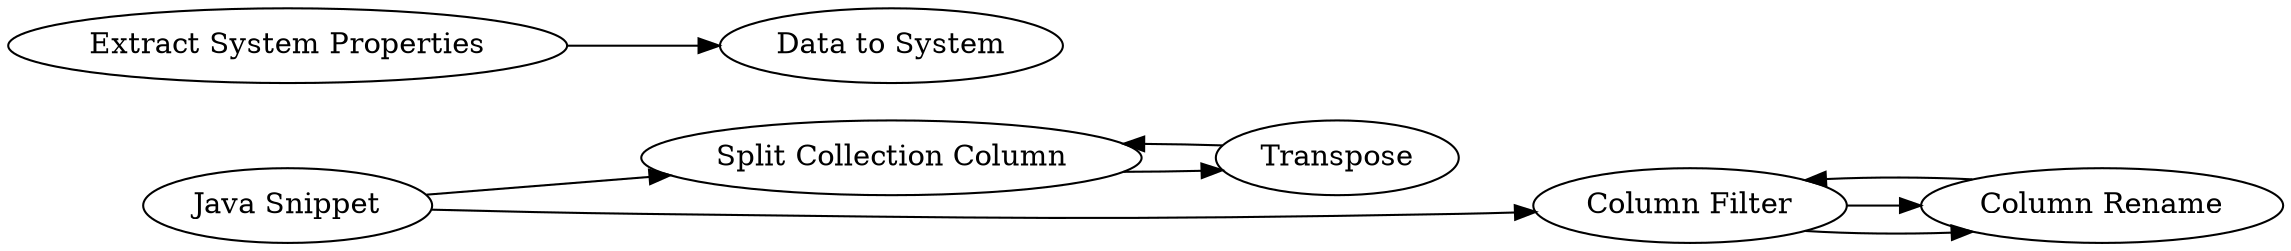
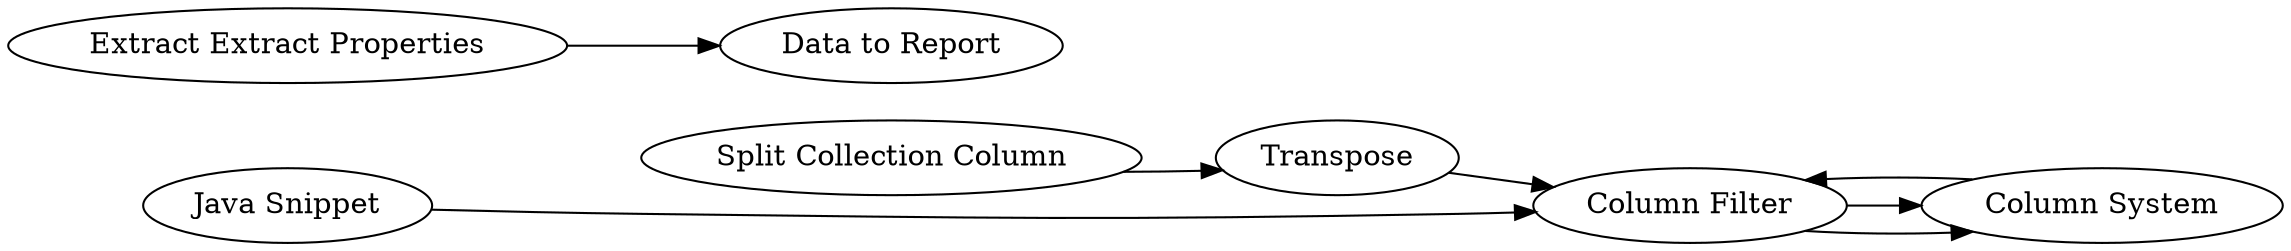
node "Extract System Properties": label "Extract System Properties" -> "Extract Extract Properties"
node "Data to System": label "Data to System" -> "Data to Report"
edge "Transpose" -> "Split Collection Column": now "Transpose" -> "Column Filter"
edge "Java Snippet" -> "Split Collection Column": removed
node "Column Rename": label "Column Rename" -> "Column System"
